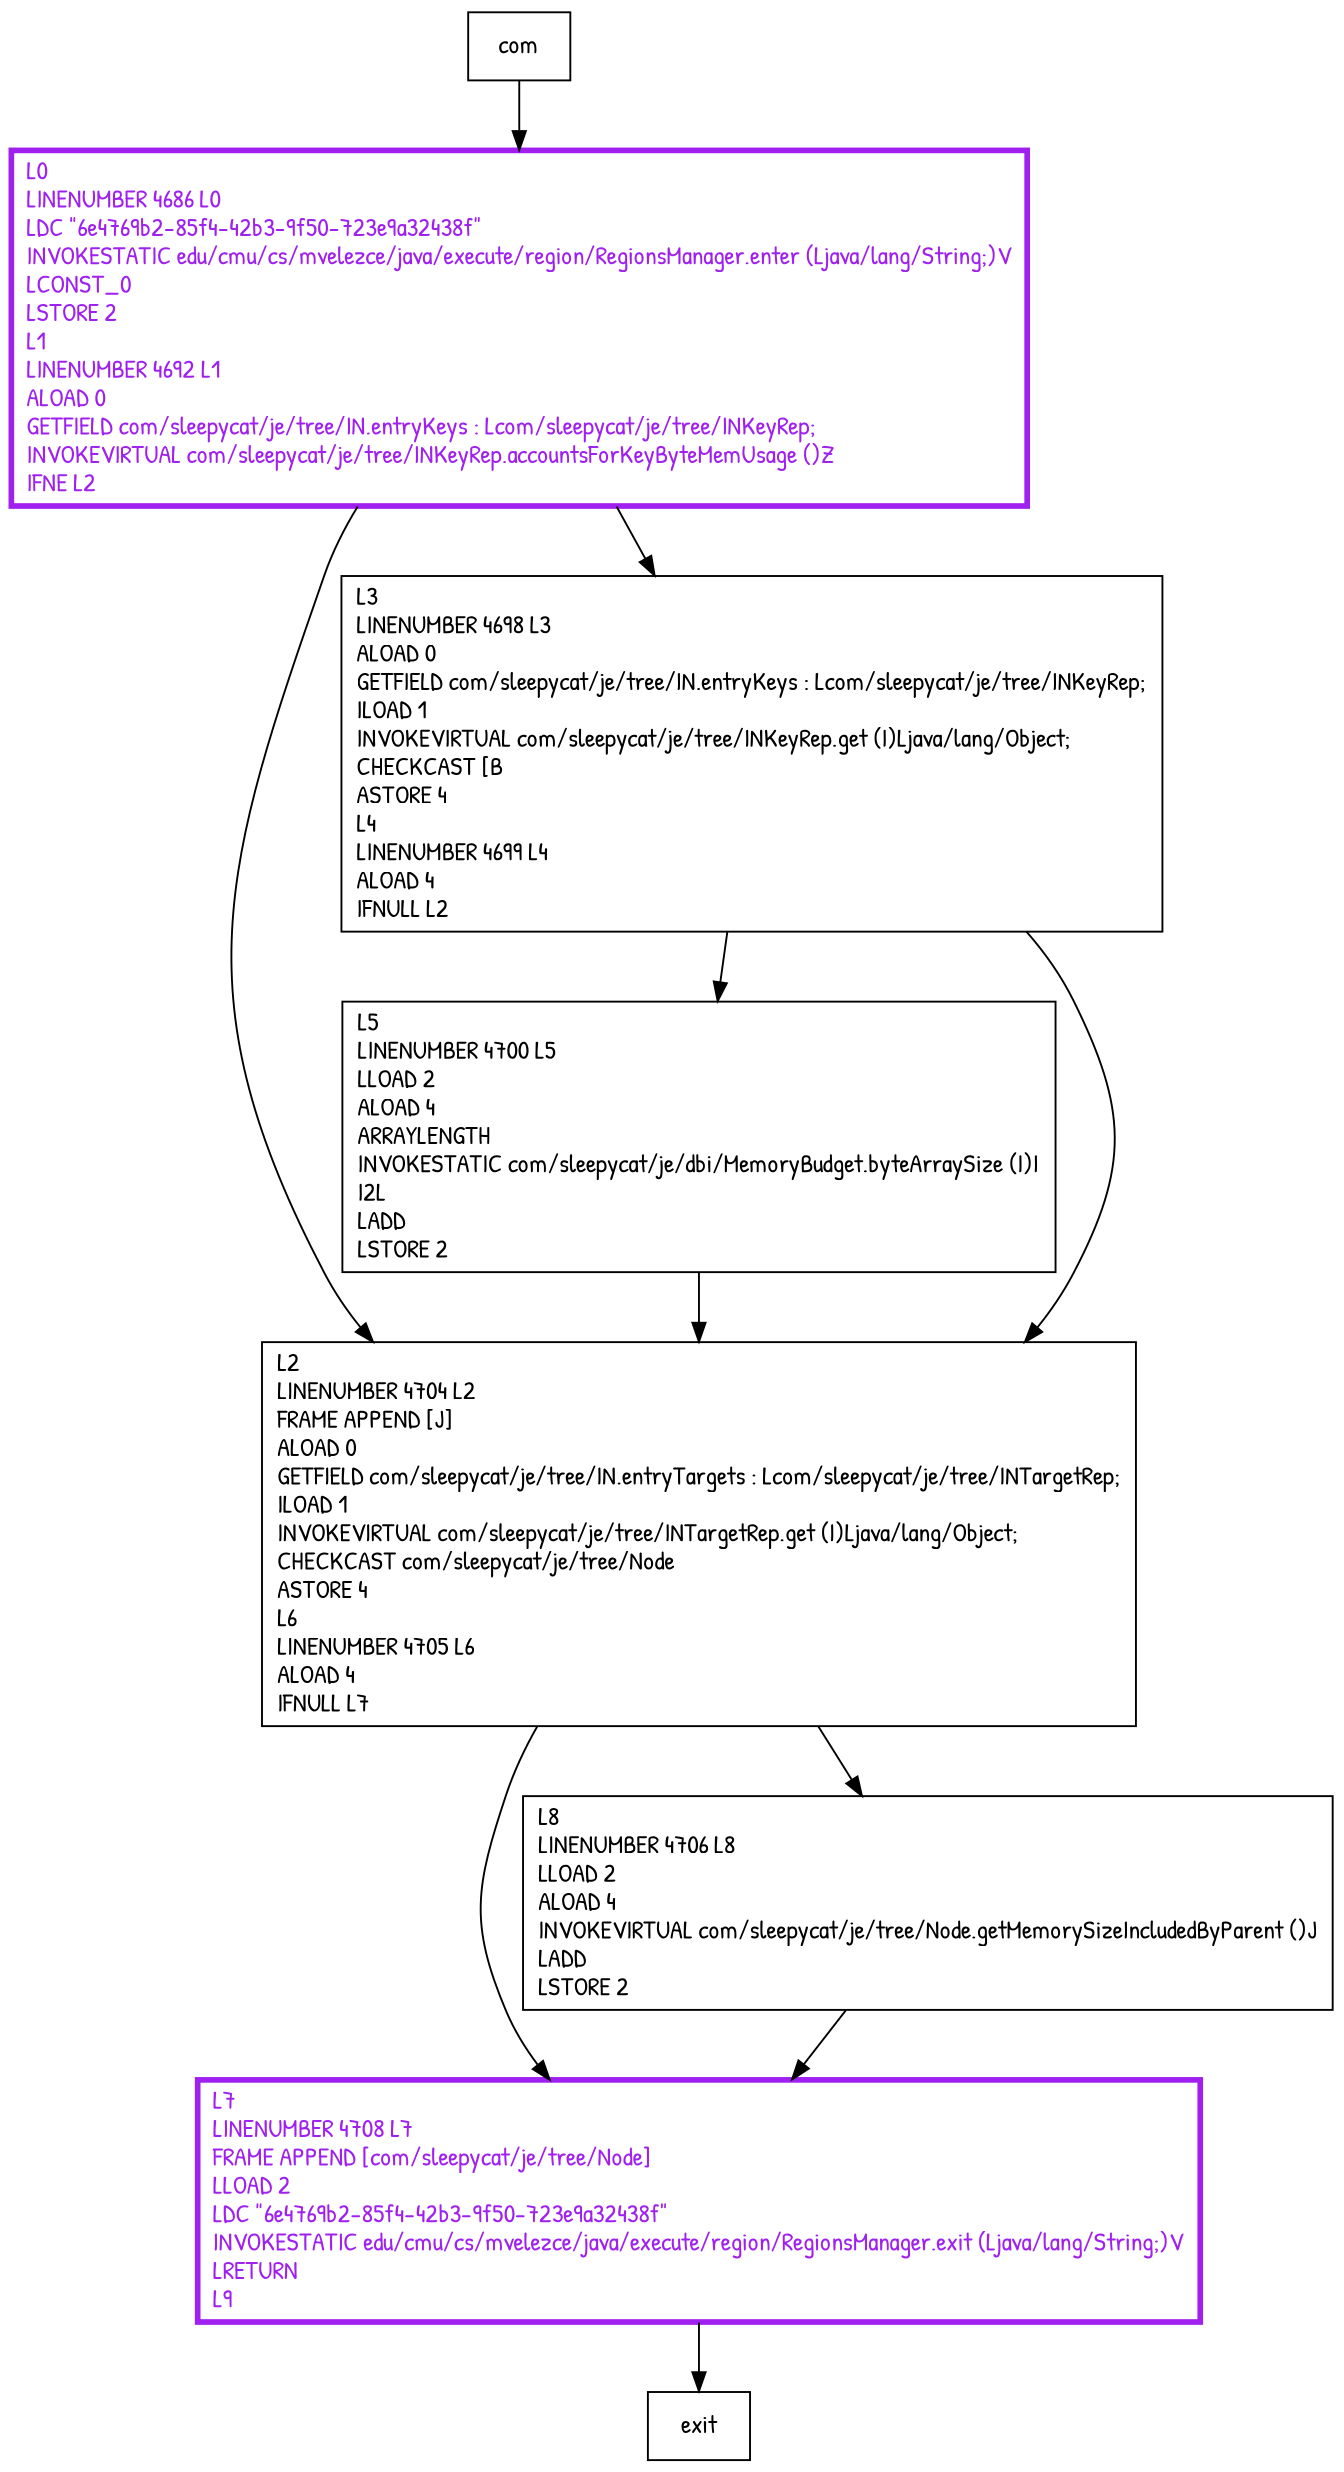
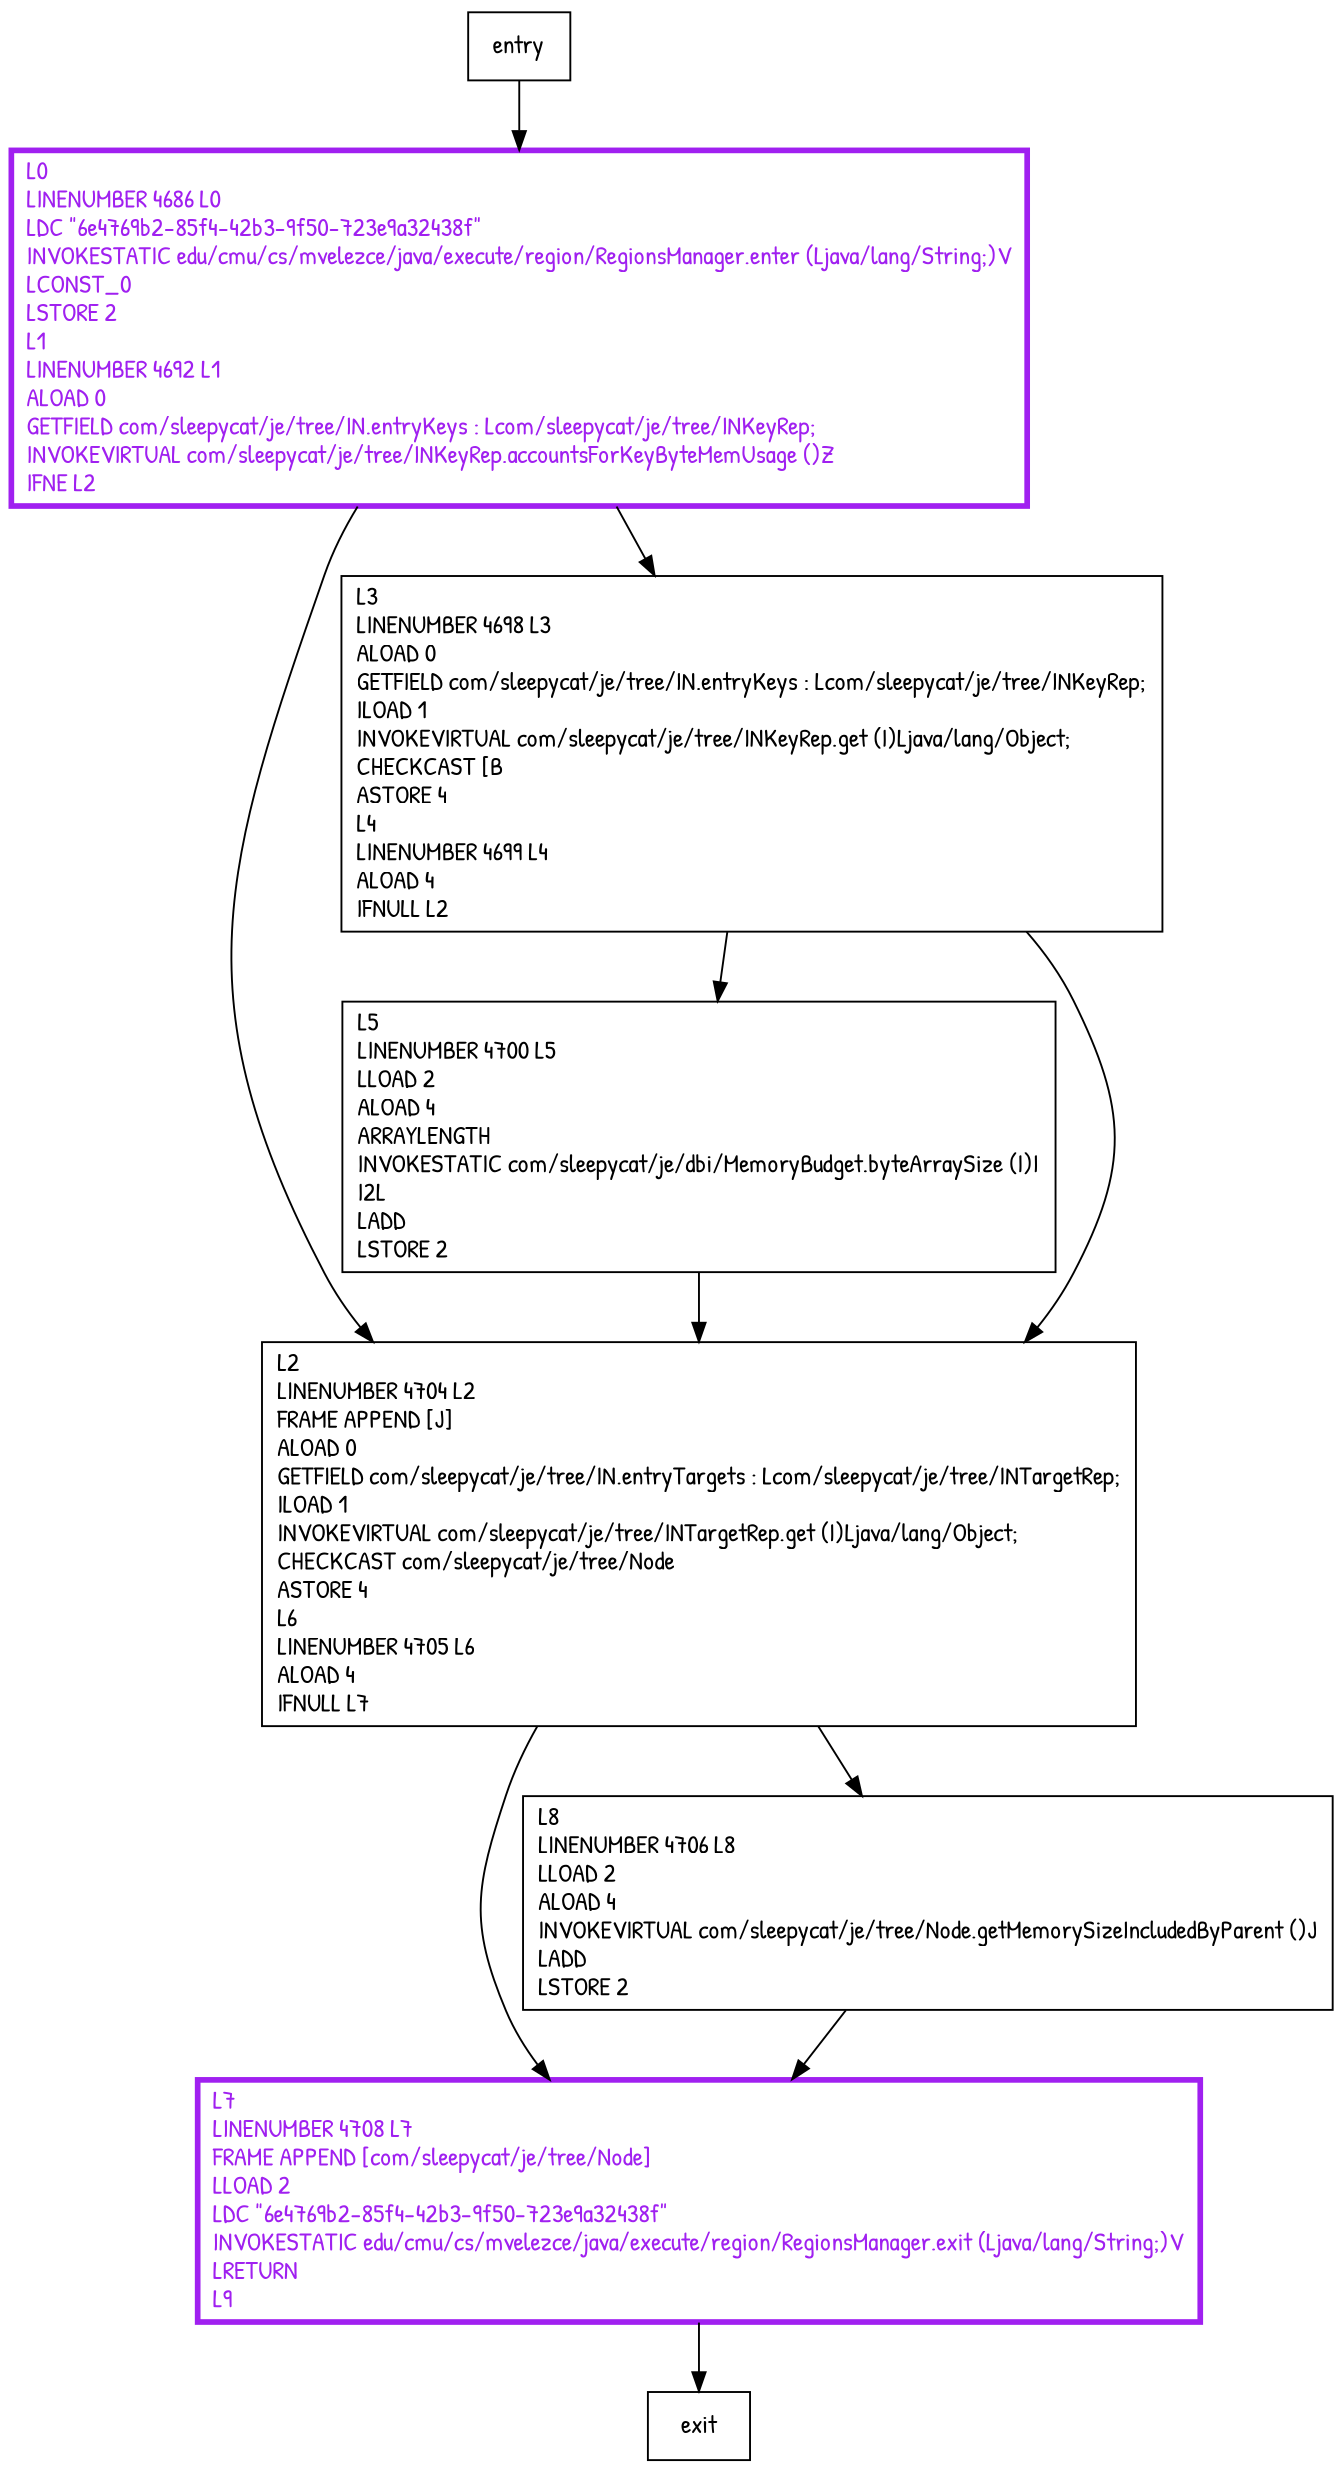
node "com": label "com" -> "entry"
